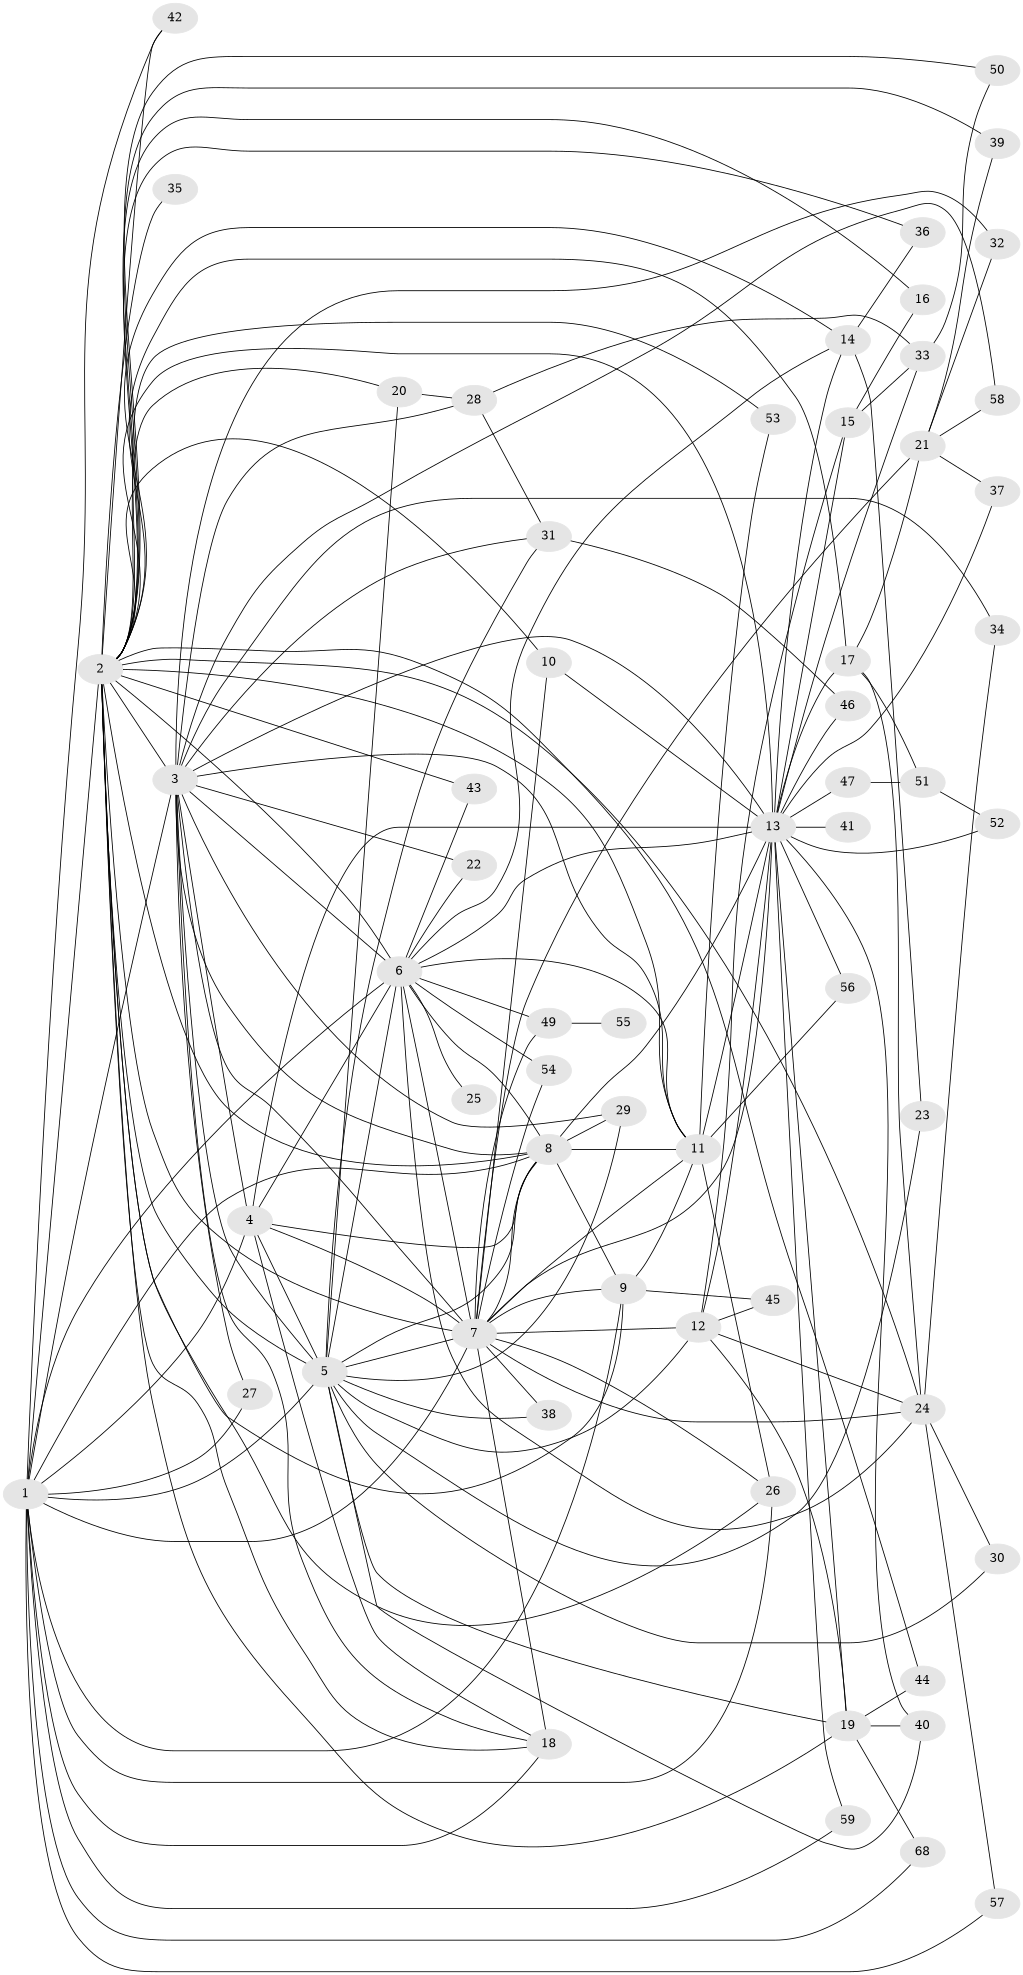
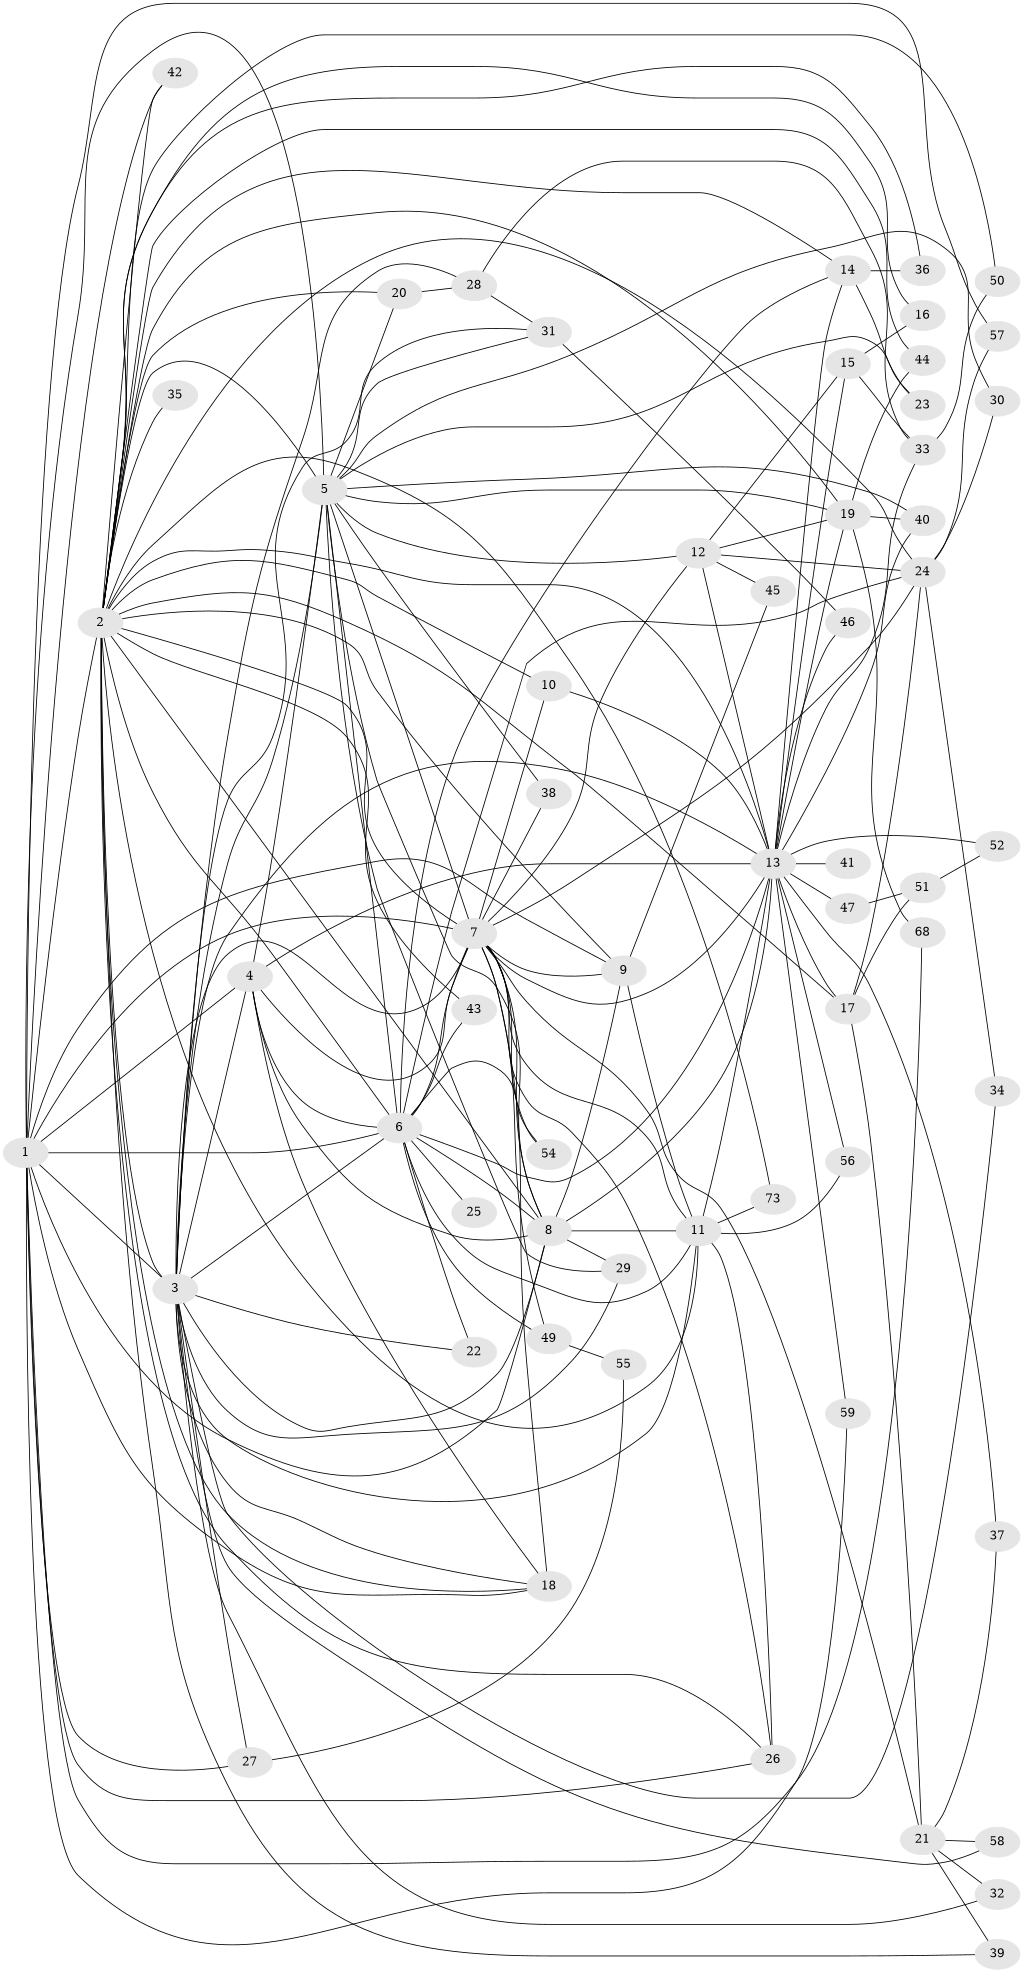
node "53": label "53" -> "73"
edge "55" -- "27": added
